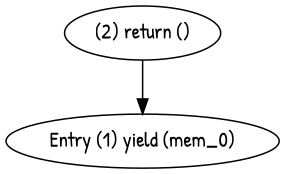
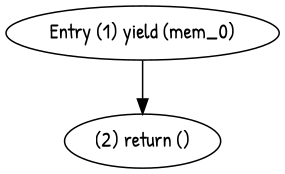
edge "(2) return ()" -> "Entry (1) yield (mem_0)": reversed
